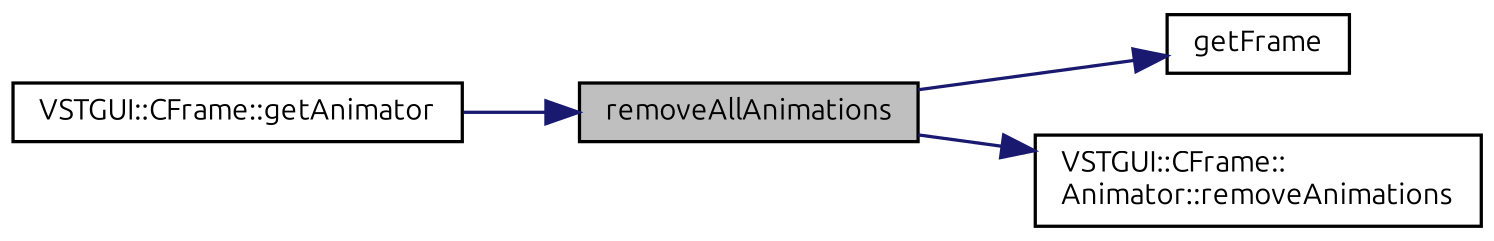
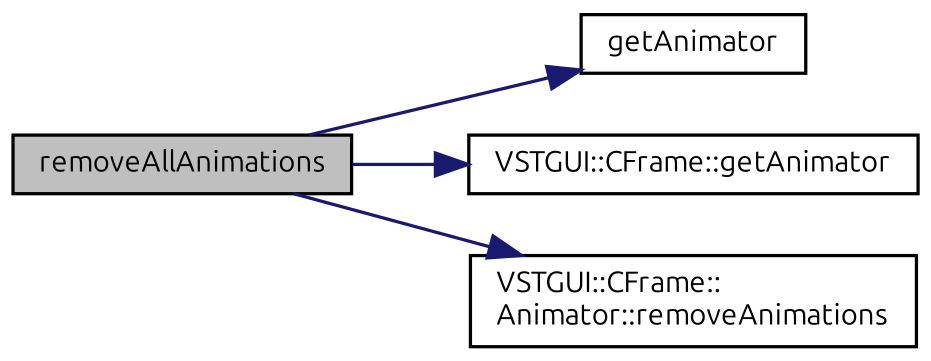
node "getFrame": label "getFrame" -> "getAnimator"
edge "VSTGUI::CFrame::getAnimator" -> "removeAllAnimations": reversed
